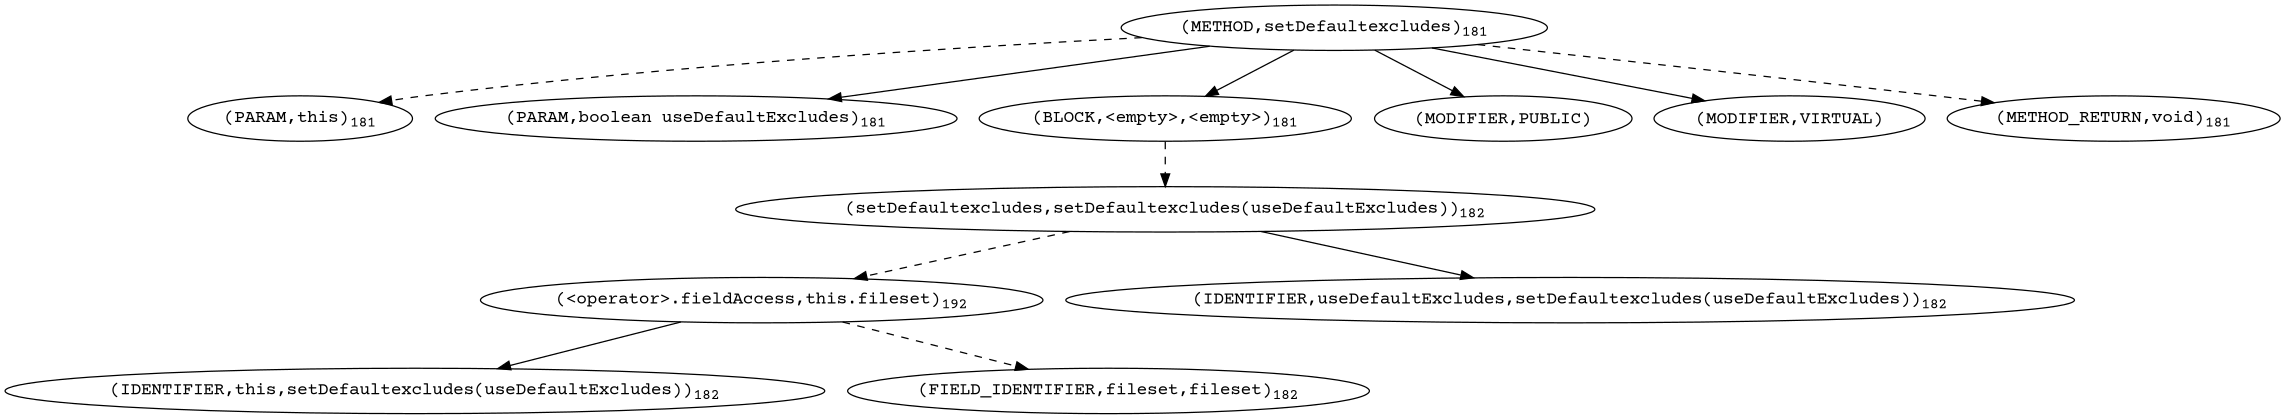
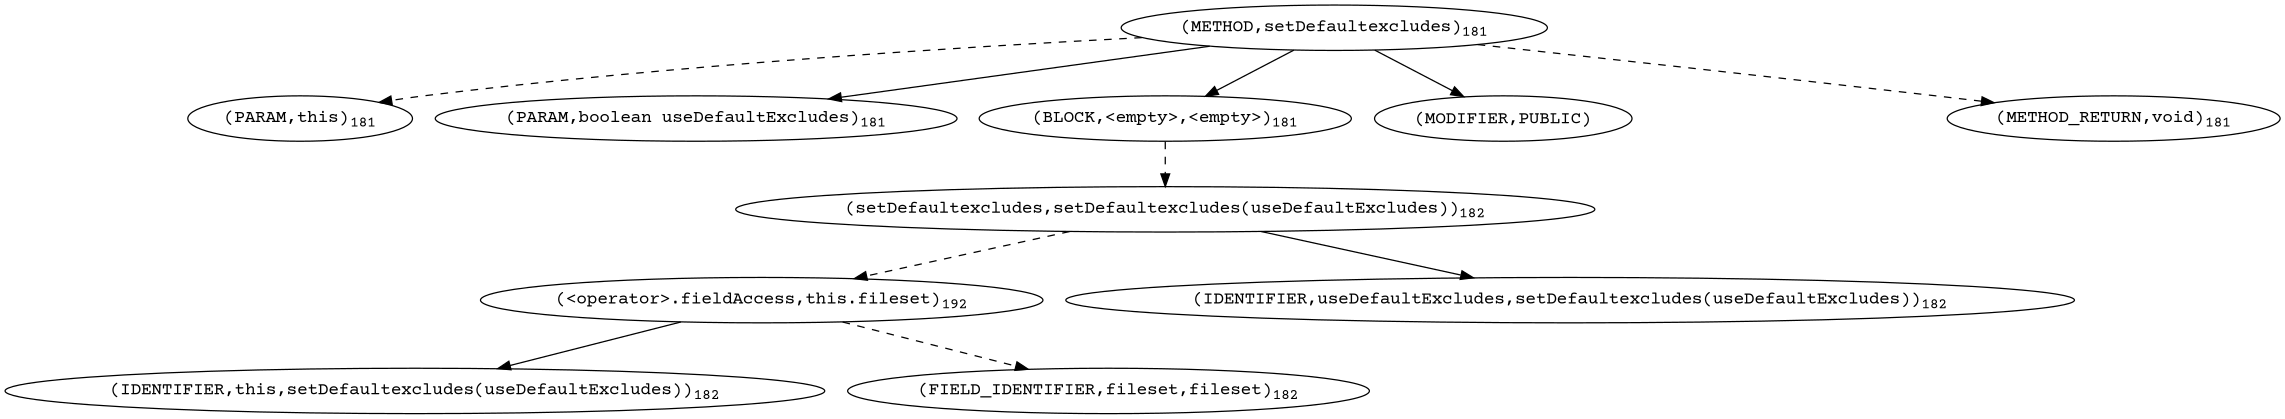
node "(MODIFIER,VIRTUAL)": removed
